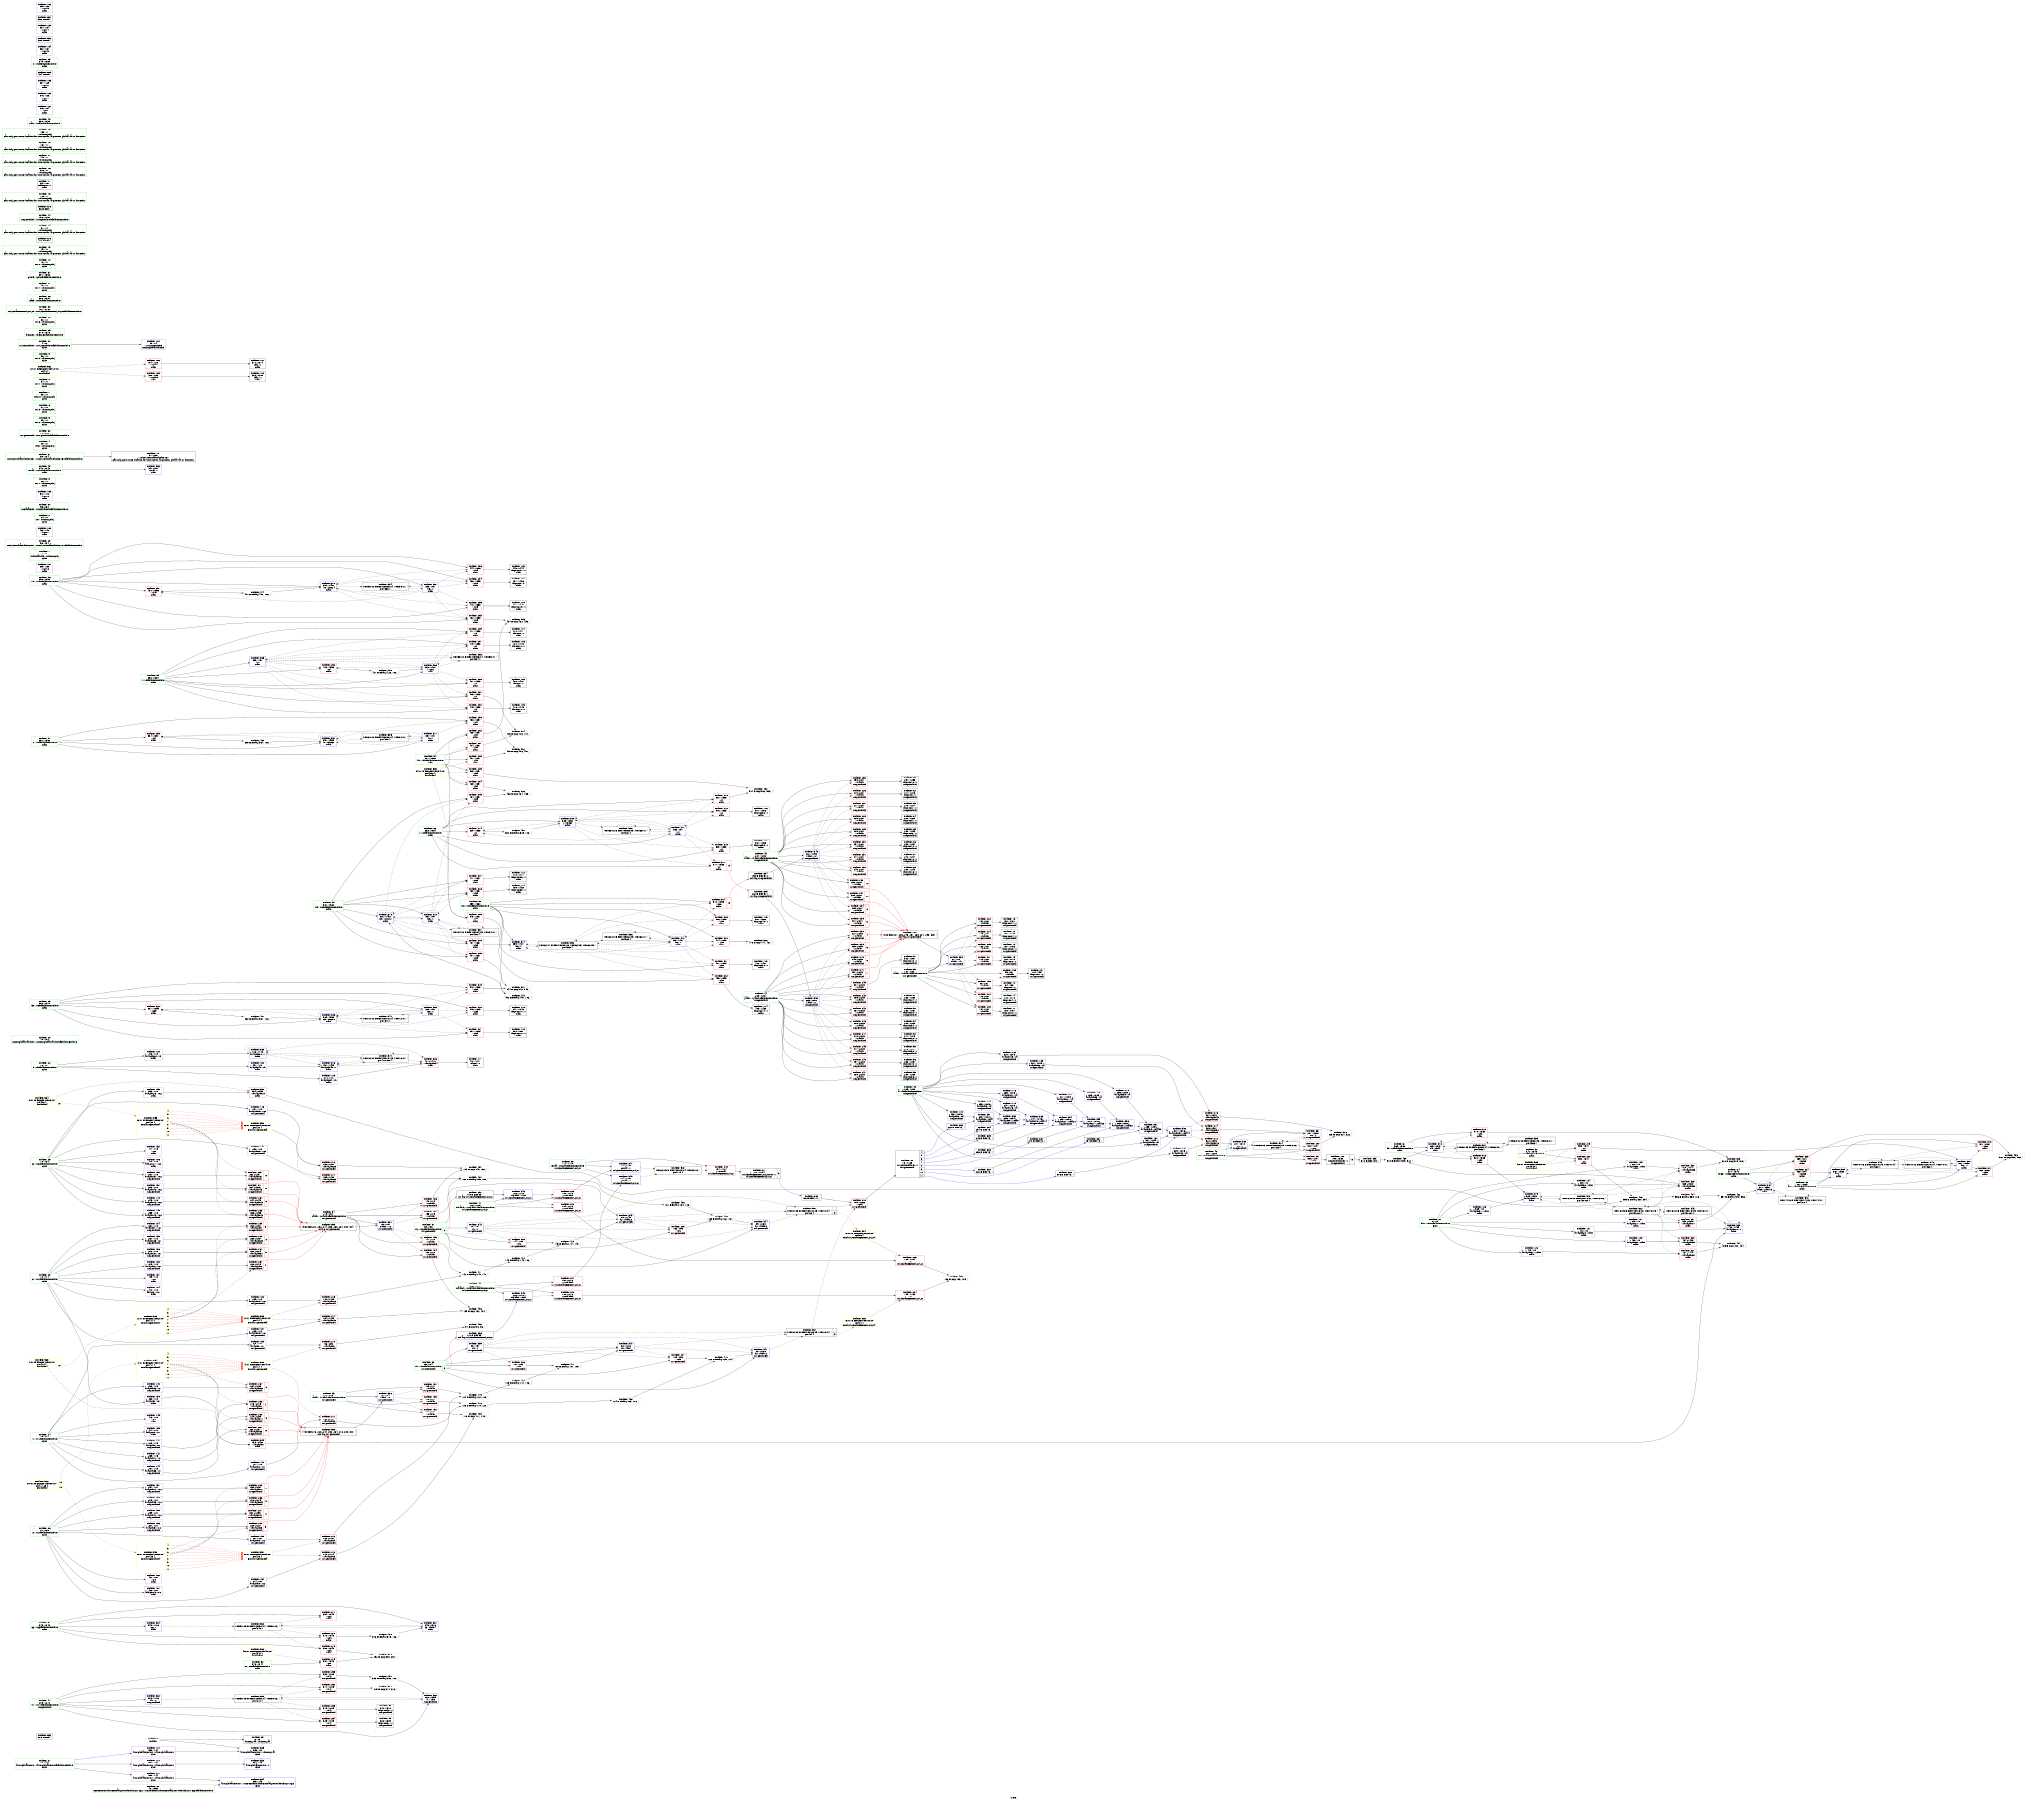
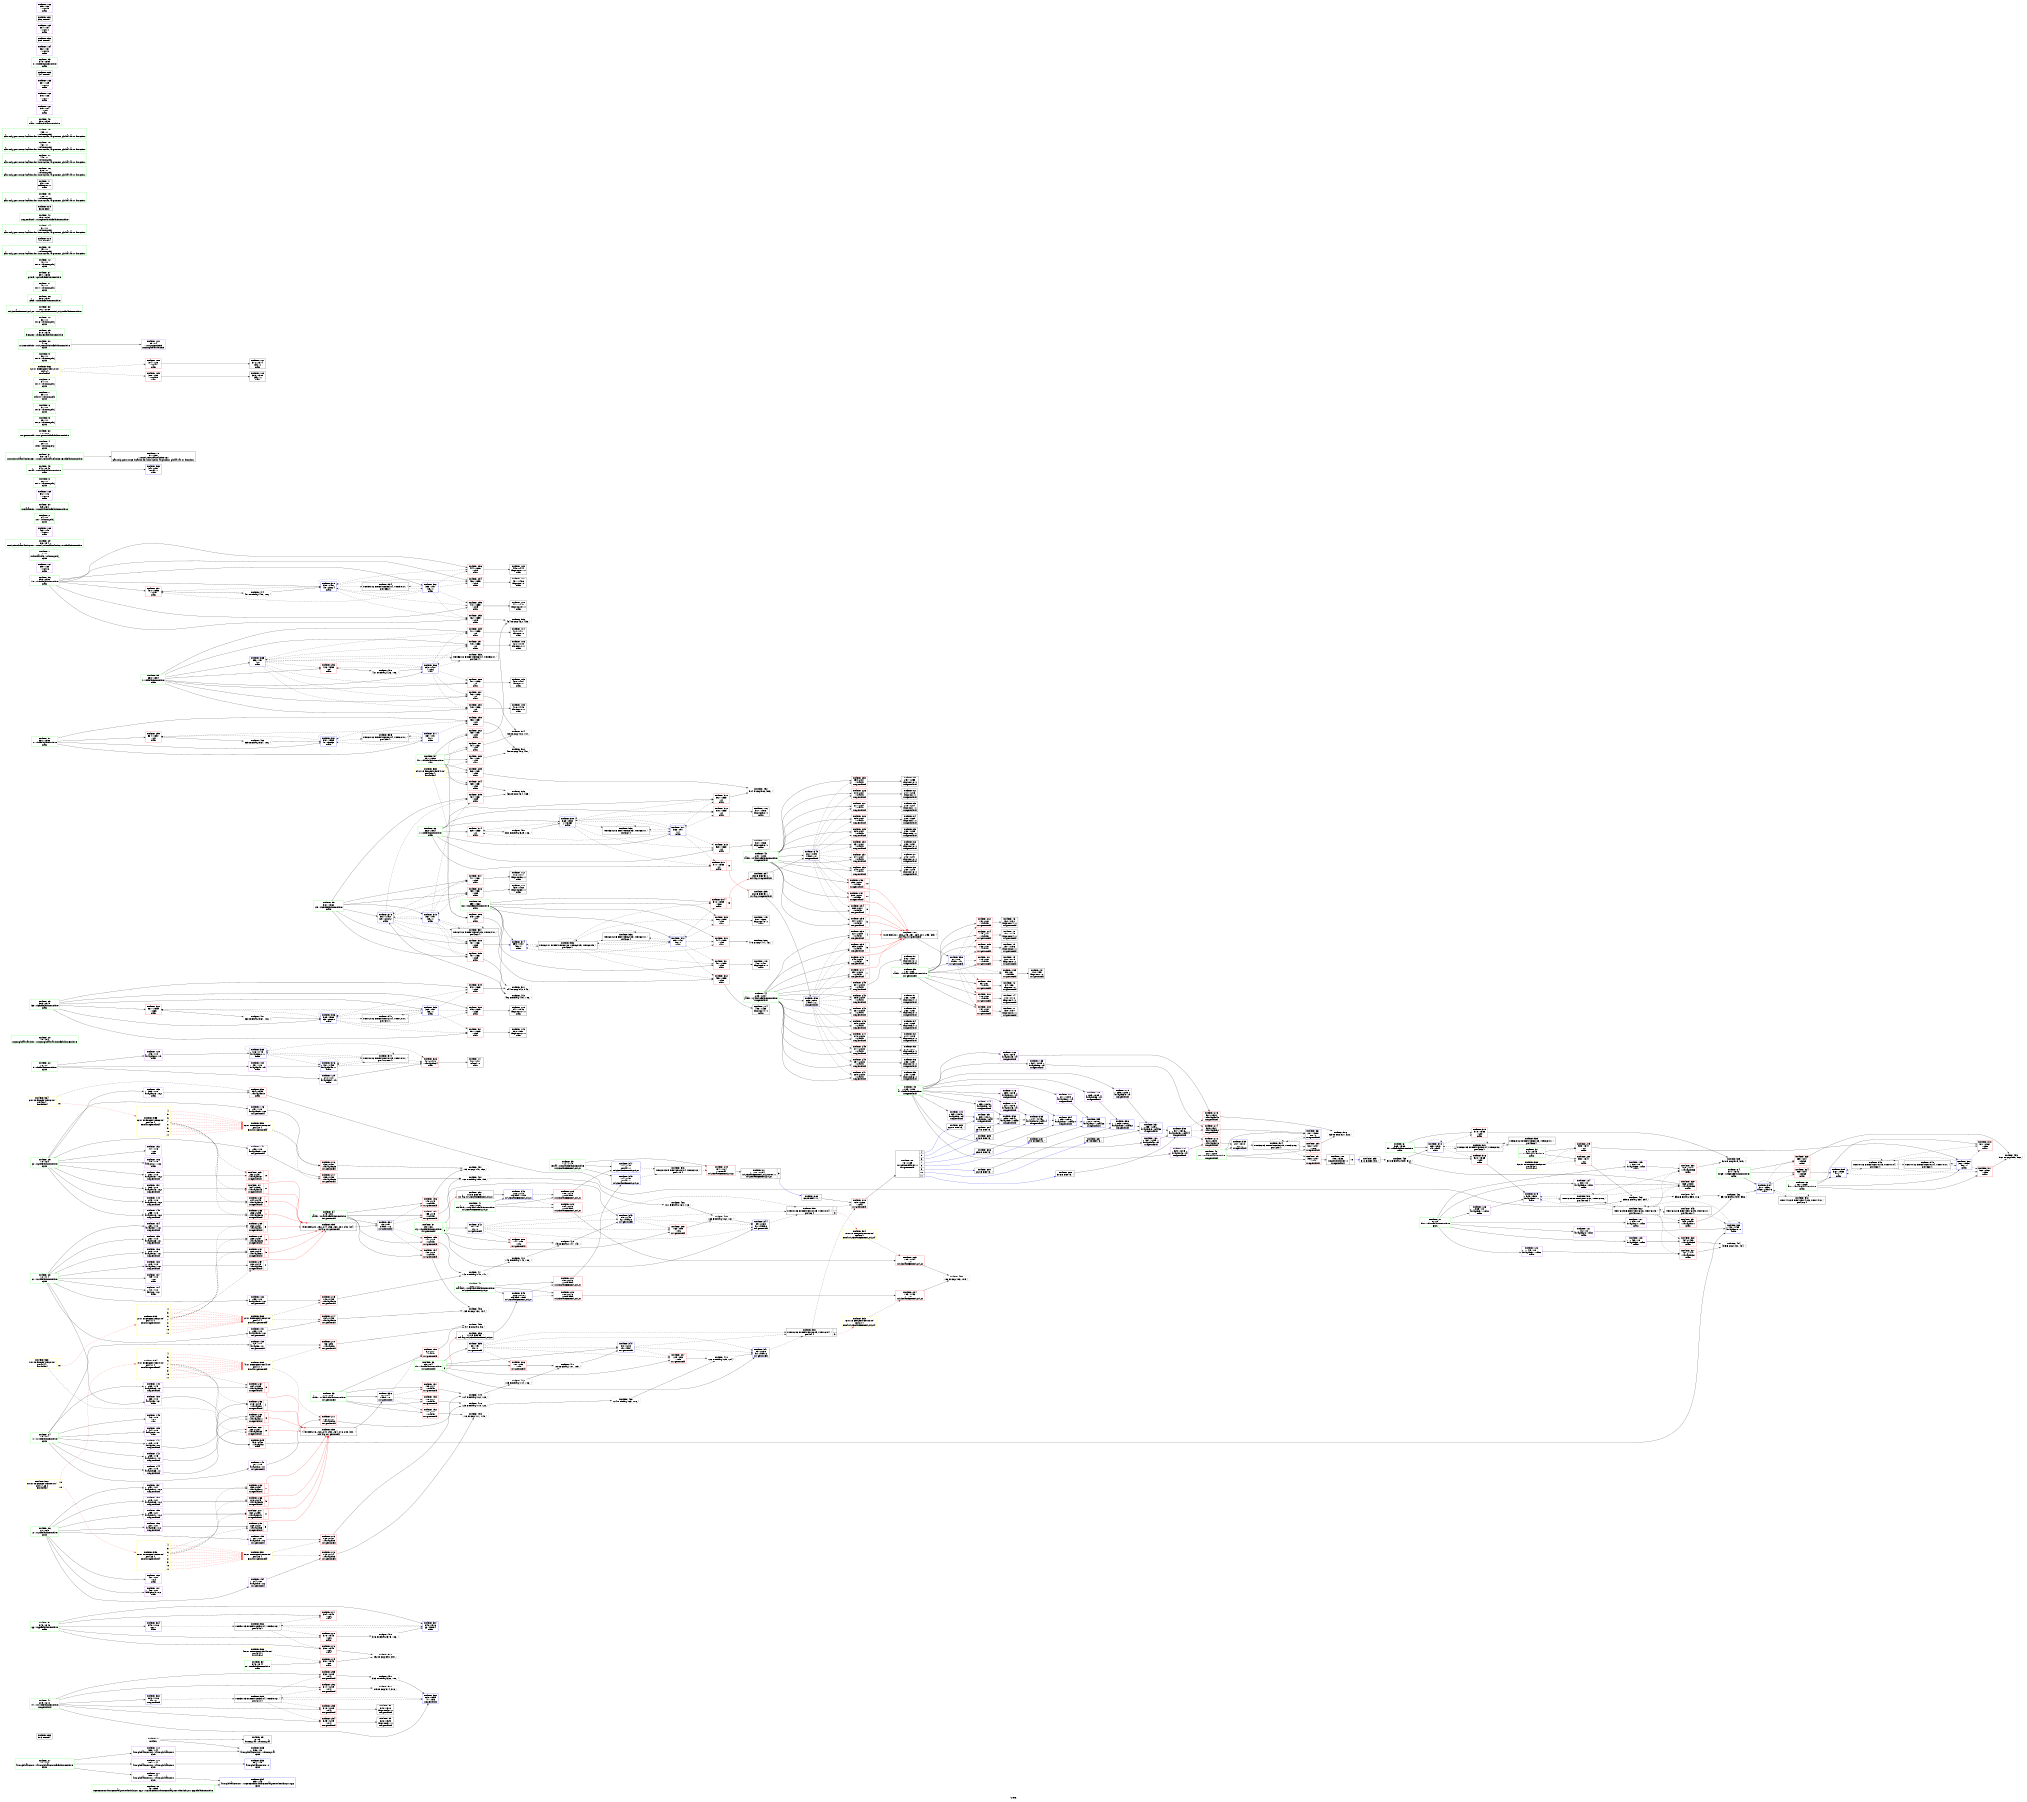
edge "NodeID: 373" -> "NodeID: 537": color blue -> black
edge "NodeID: 198" -> "NodeID: 199": now "NodeID: 338" -> "NodeID: 199"
node "NodeID: 190": added
edge "NodeID: 27" -> "NodeID: 172": color blue -> black
